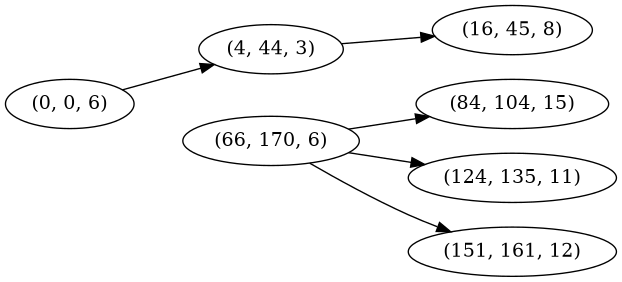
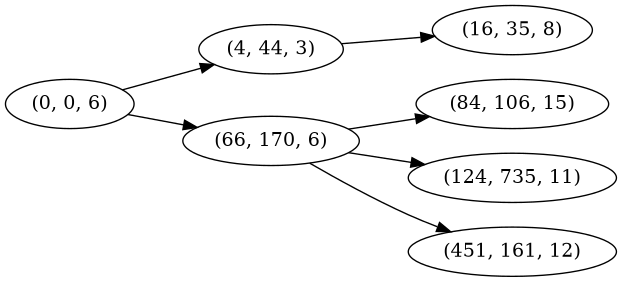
node "(16, 45, 8)": label "(16, 45, 8)" -> "(16, 35, 8)"
node "(84, 104, 15)": label "(84, 104, 15)" -> "(84, 106, 15)"
edge "(0, 0, 6)" -> "(66, 170, 6)": added
node "(124, 135, 11)": label "(124, 135, 11)" -> "(124, 735, 11)"
node "(151, 161, 12)": label "(151, 161, 12)" -> "(451, 161, 12)"
